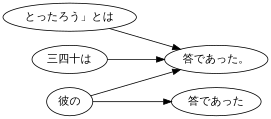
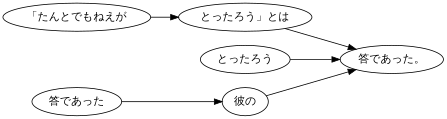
node "「たんとでもねえが": added
node "三四十は": label "三四十は" -> "とったろう"
edge "彼の" -> "答であった": reversed
